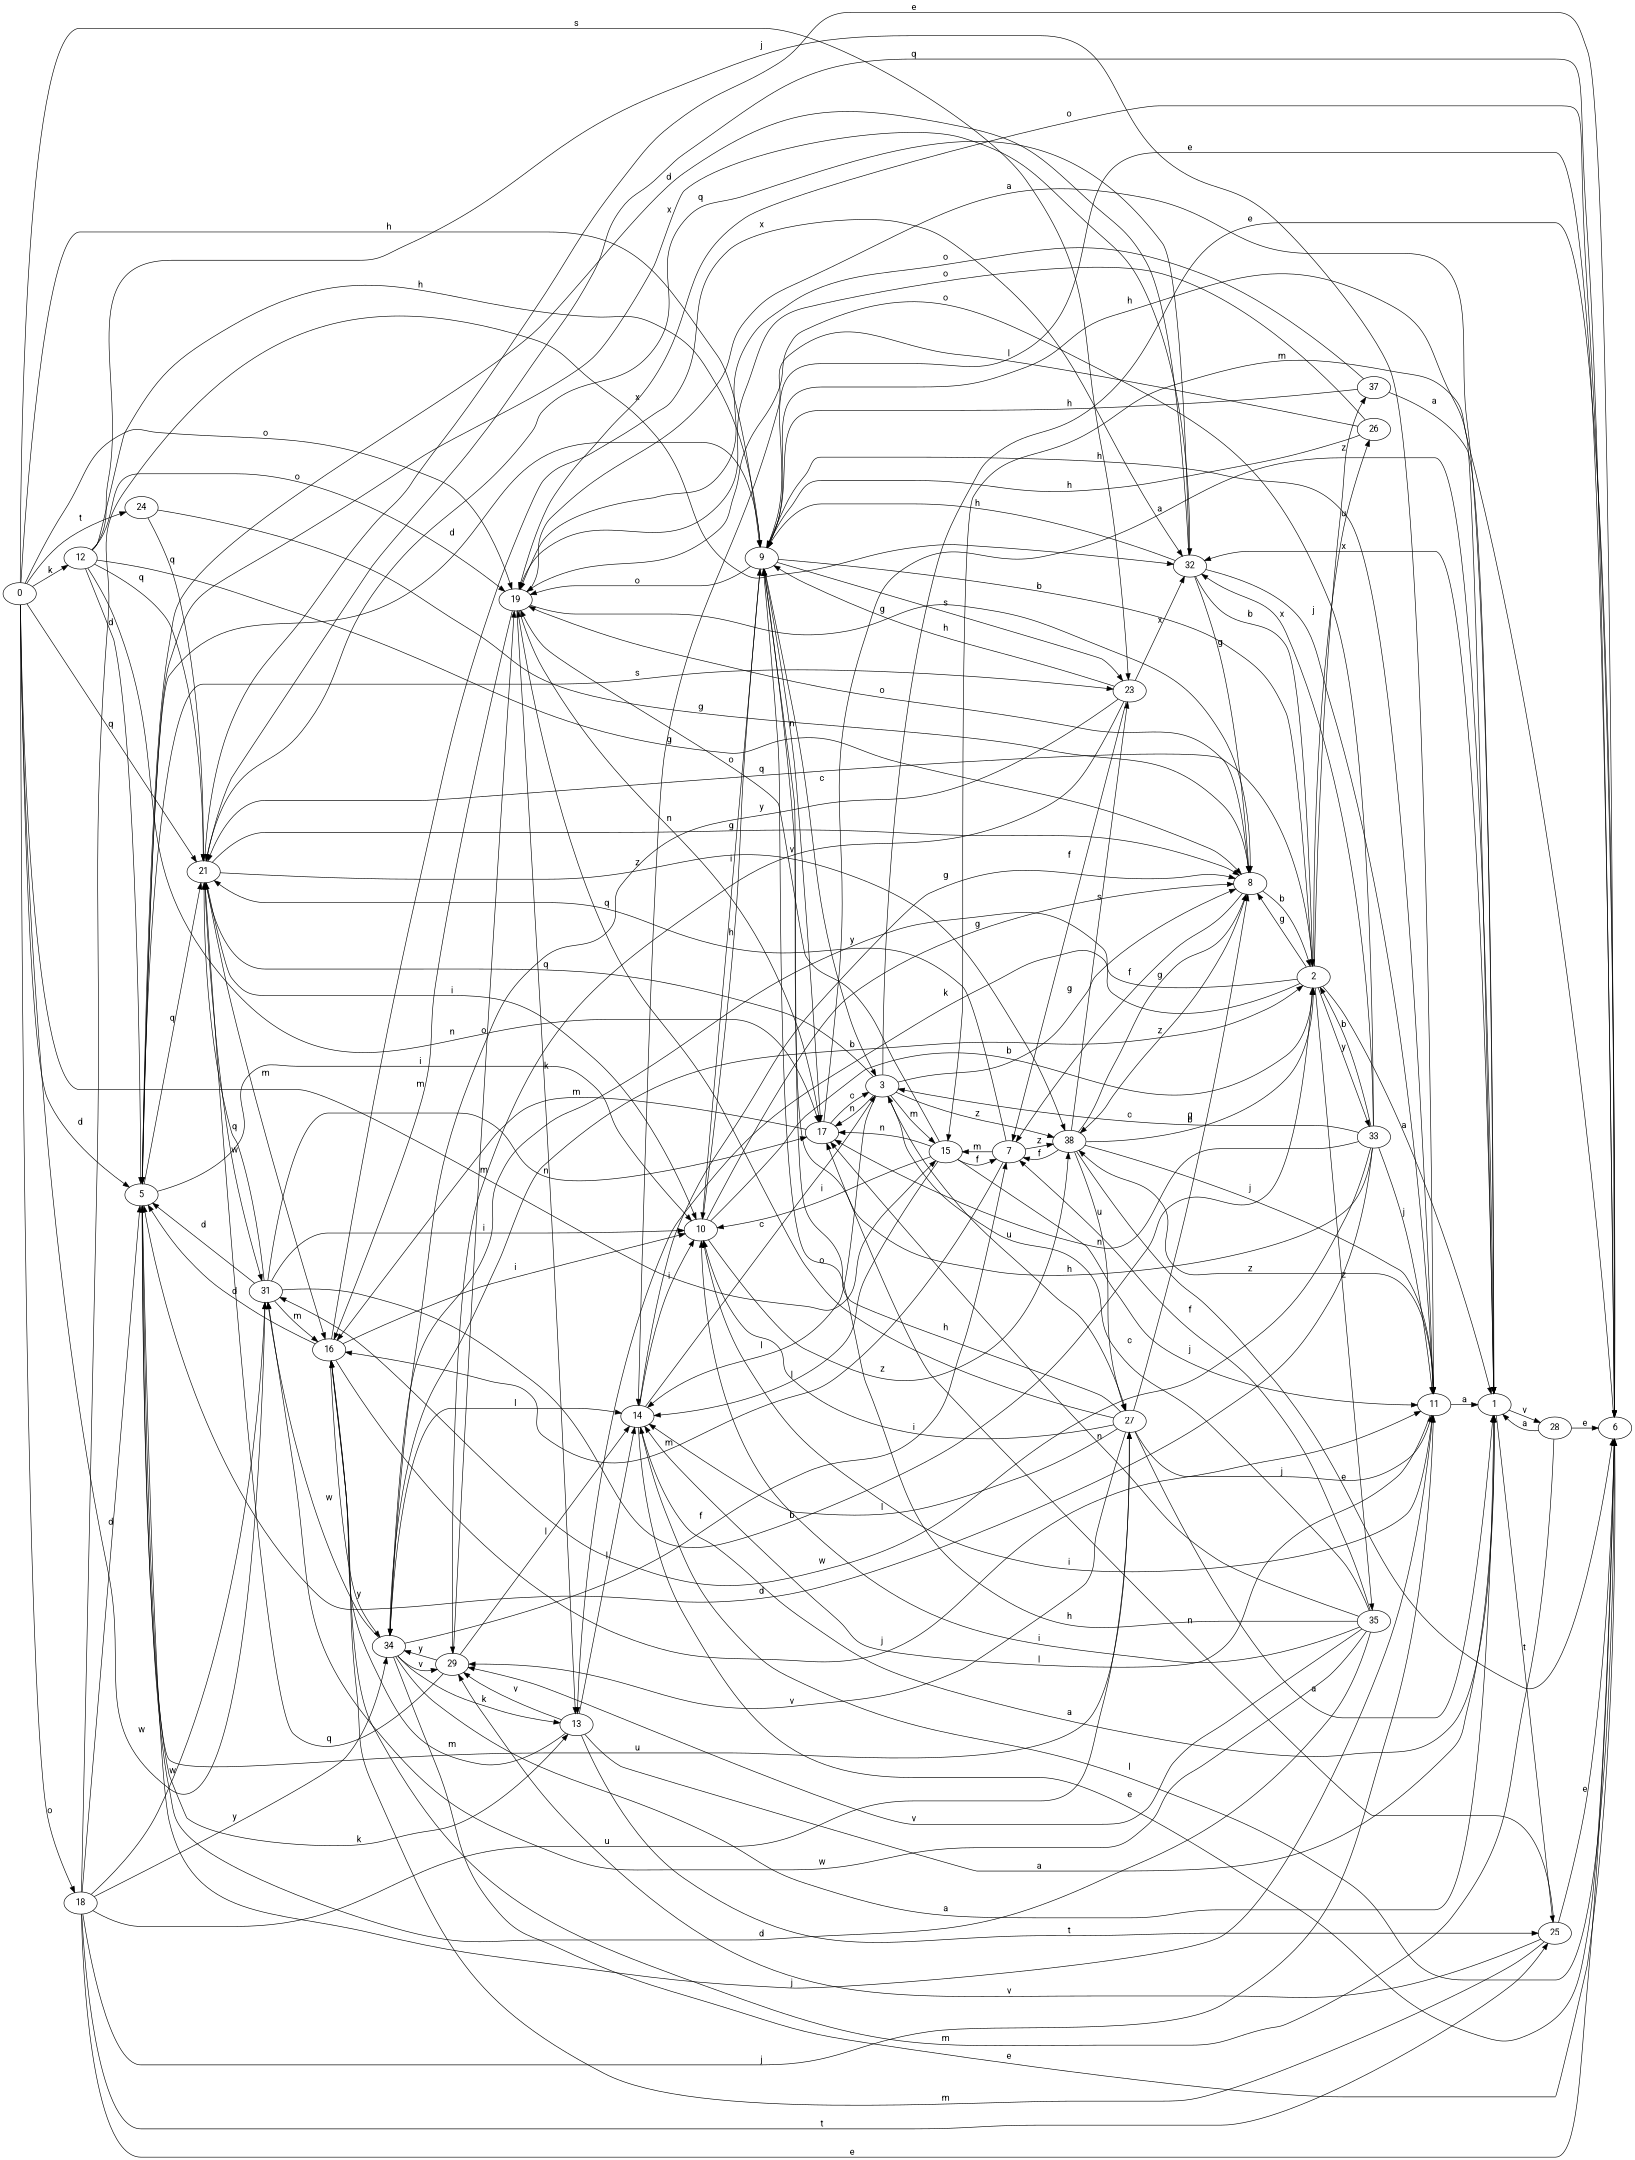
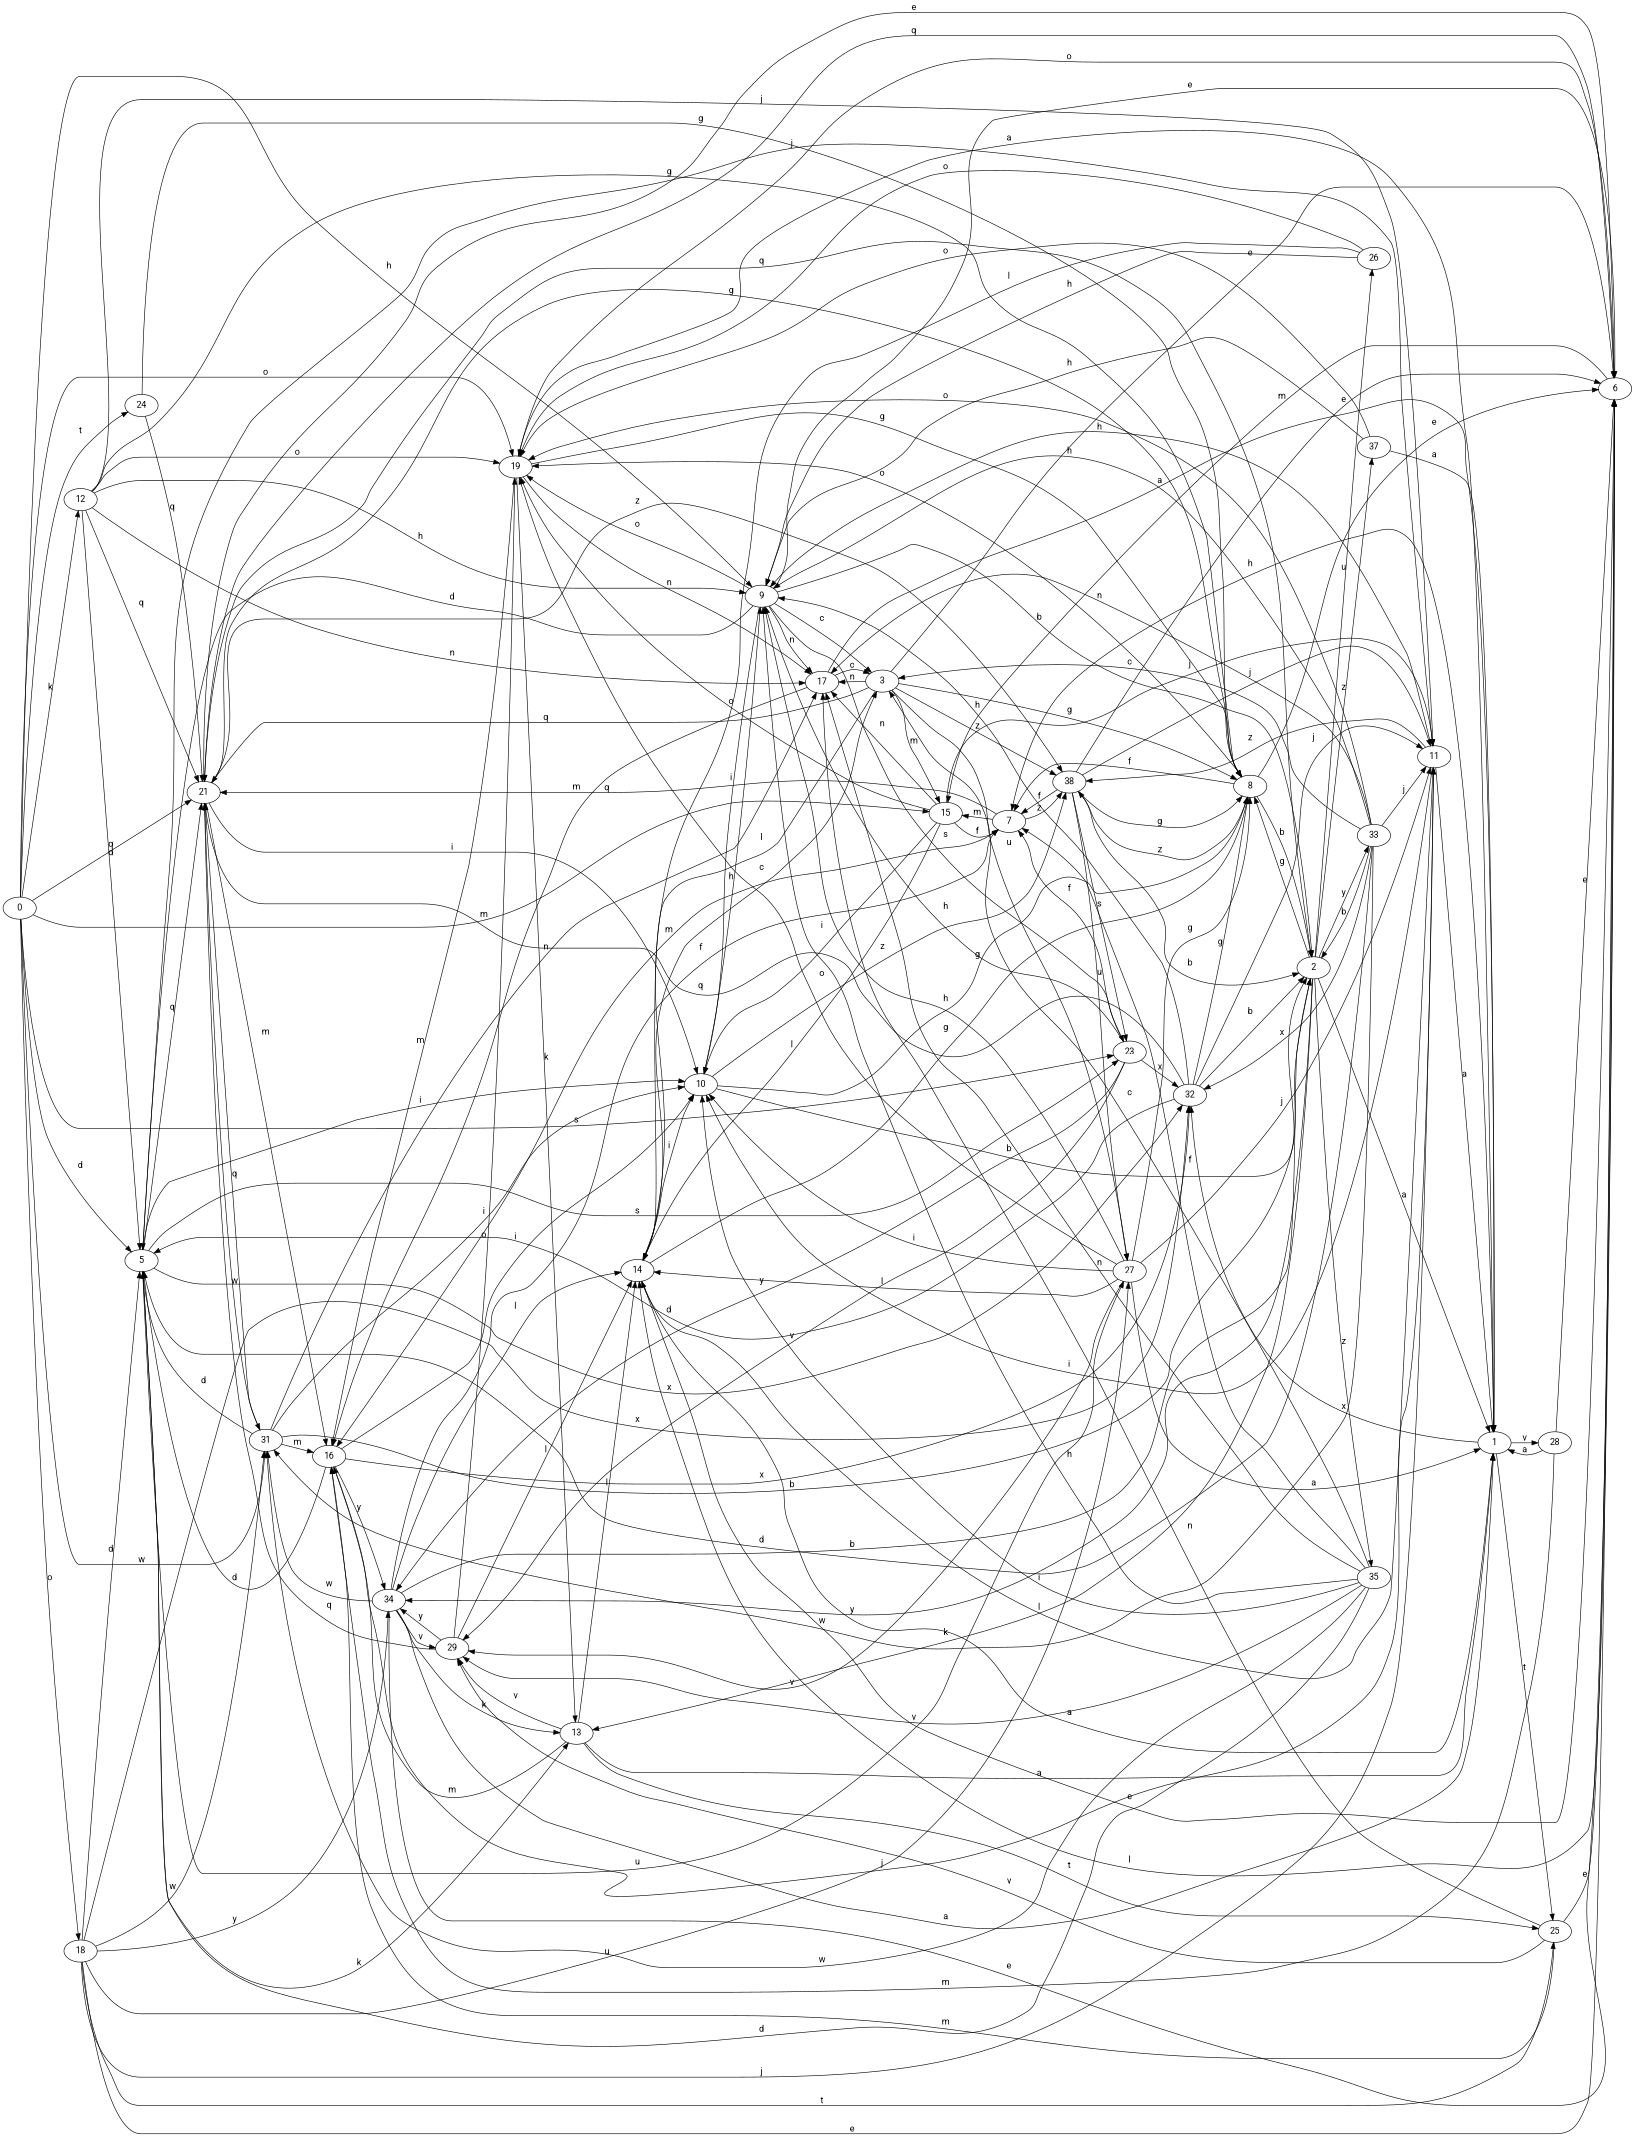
edge "8" -> "6": added, label "e"
edge "1" -> "9": now "1" -> "7"
